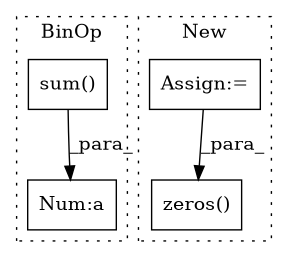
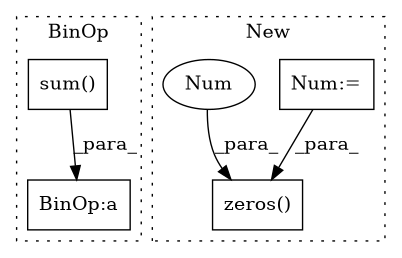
node "Assign:=": label "Assign:=" -> "Num:="
node "Num": added
node "Num:a": label "Num:a" -> "BinOp:a"
